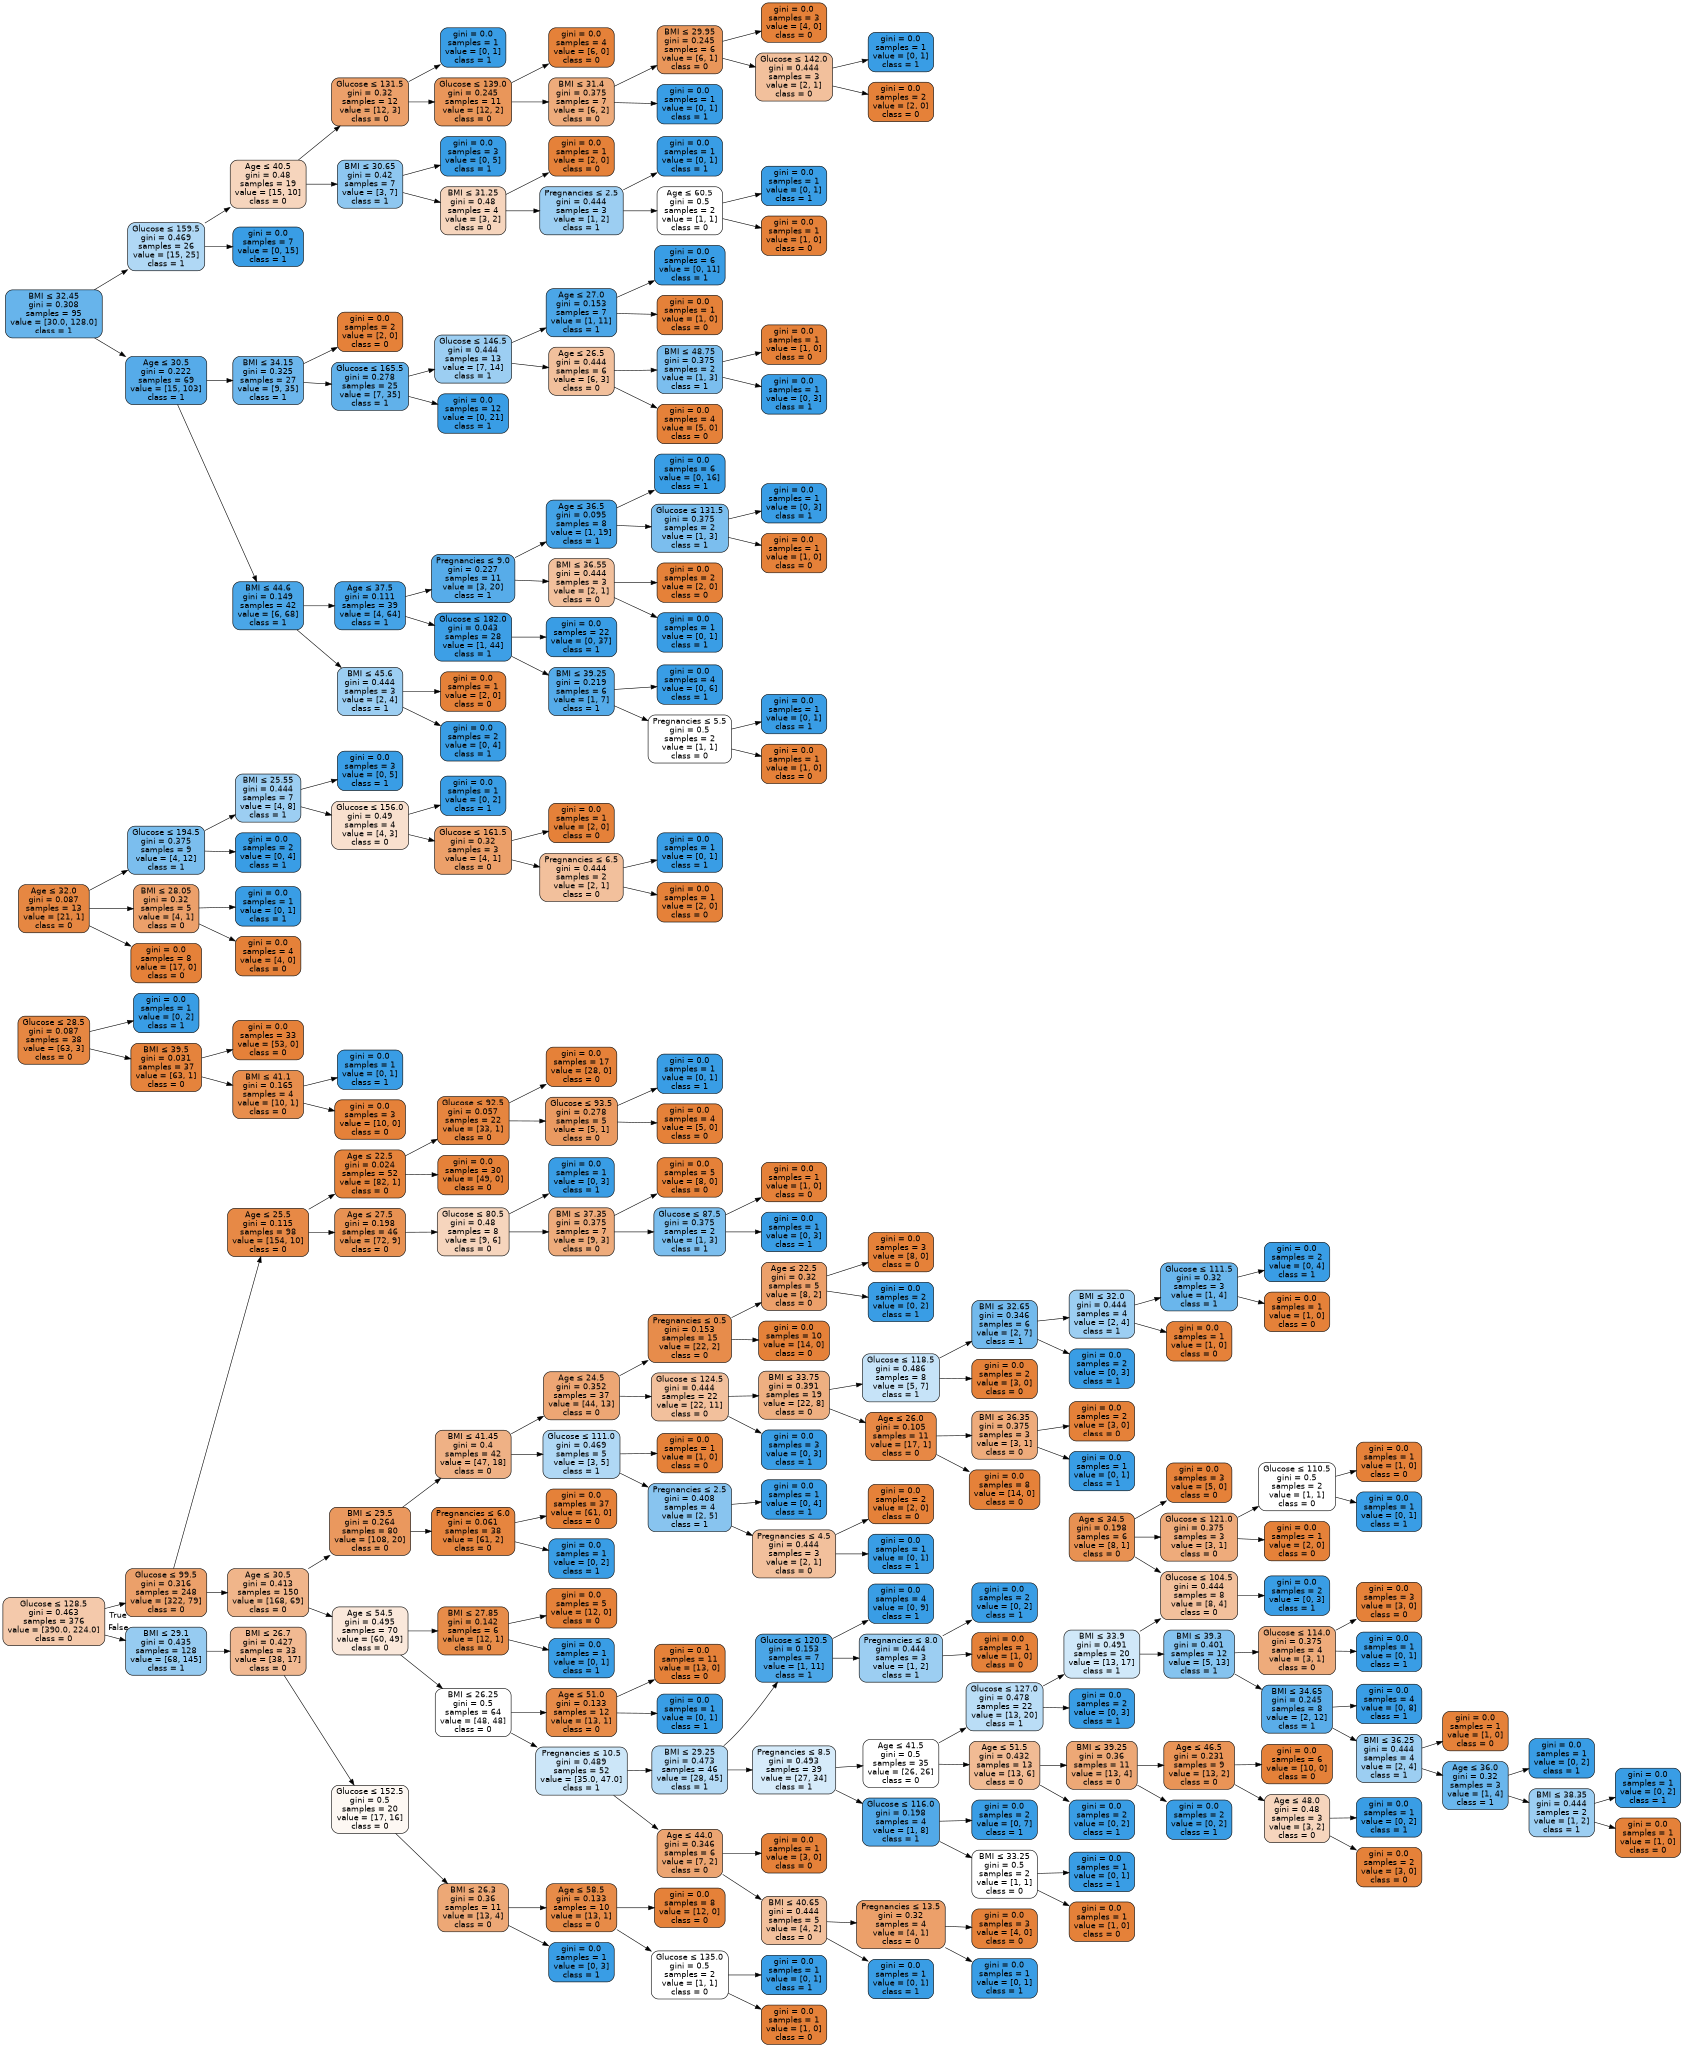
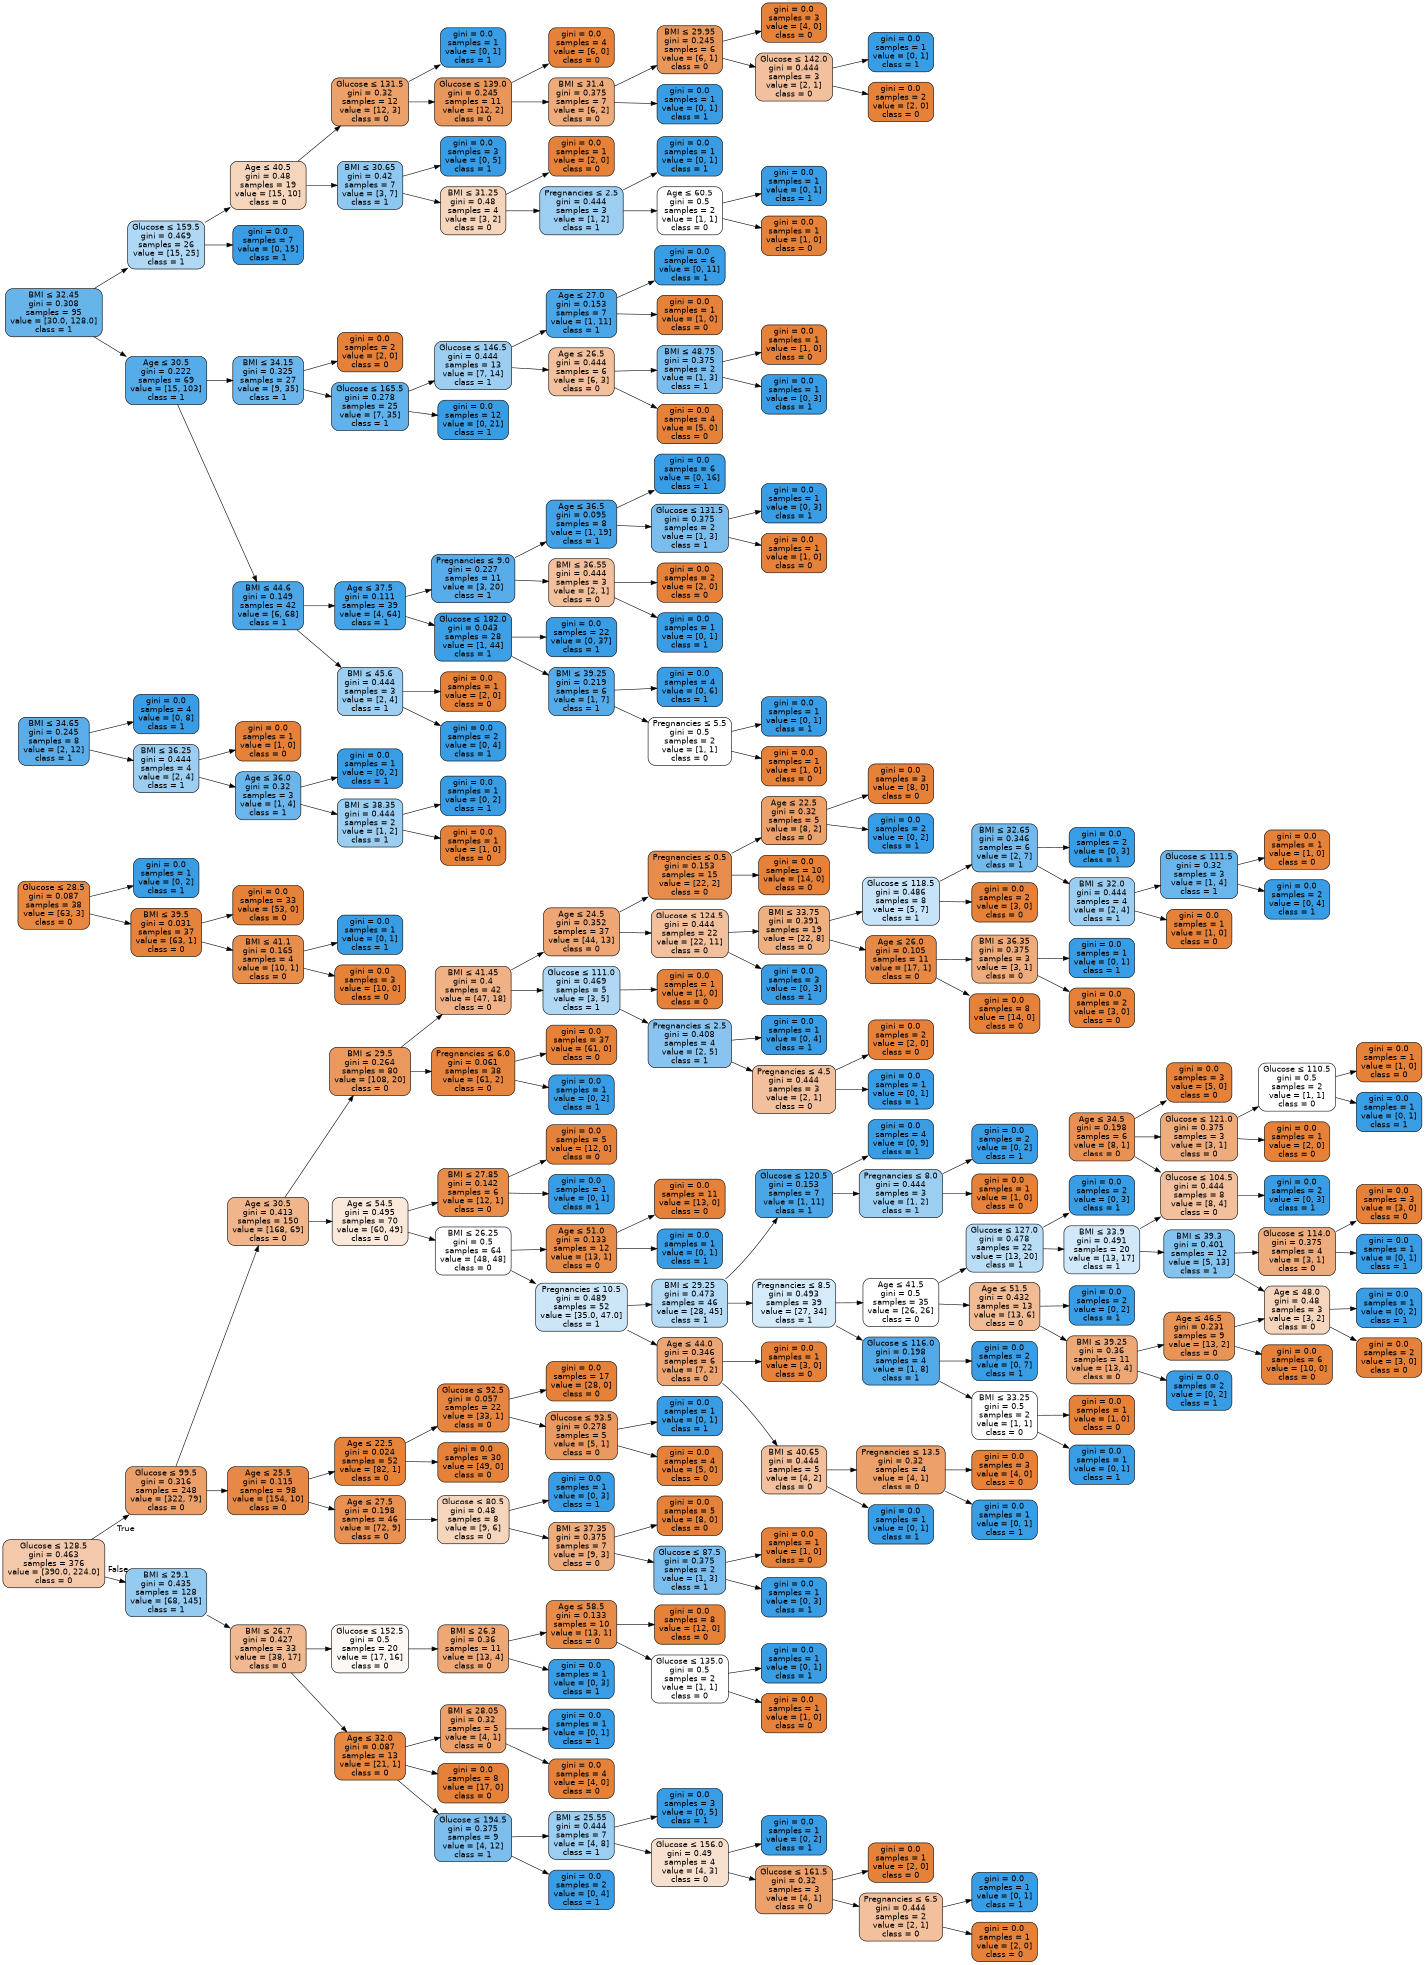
edge "BMI ≤ 39.3" -> "BMI ≤ 34.65": now "BMI ≤ 39.3" -> "Age ≤ 48.0"
edge "BMI ≤ 26.7" -> "Age ≤ 32.0": added
